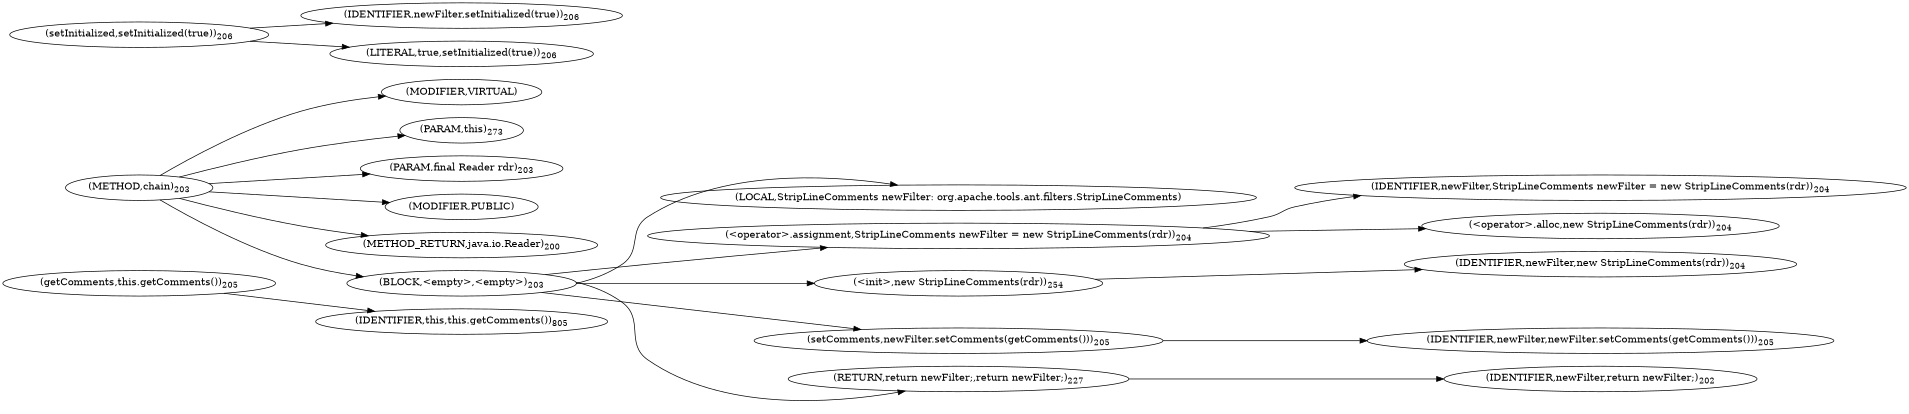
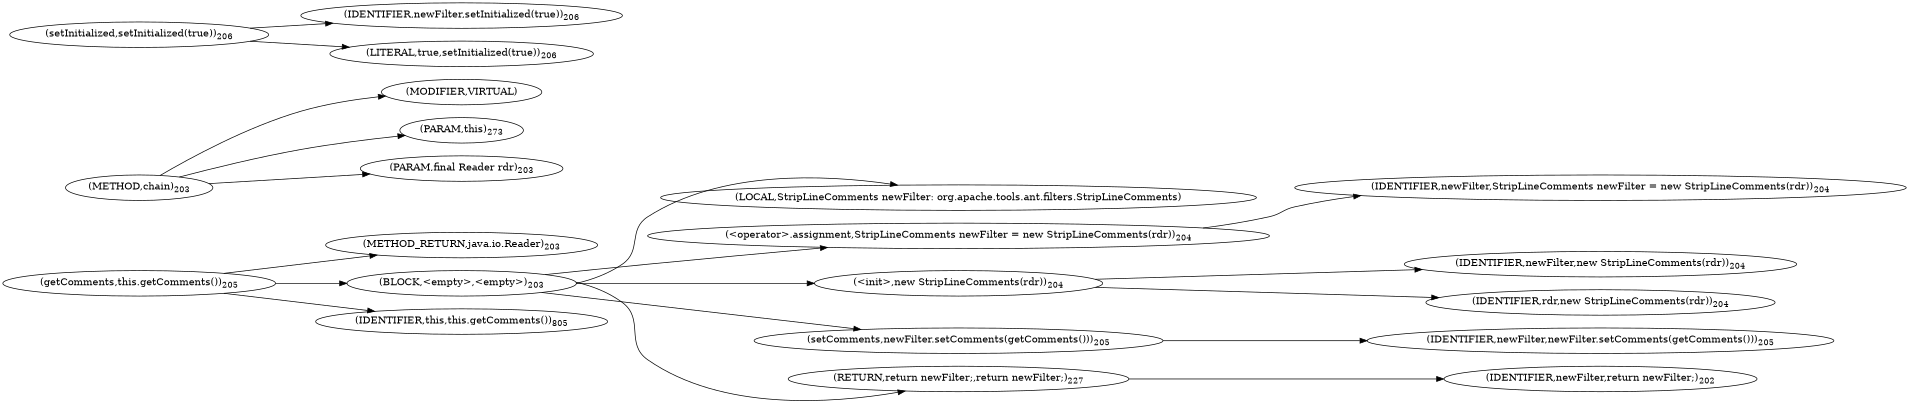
node "(MODIFIER,PUBLIC)": removed
edge "(METHOD,chain)" -> "(METHOD_RETURN,java.io.Reader)": now "(getComments,this.getComments())" -> "(METHOD_RETURN,java.io.Reader)"
node "(<operator>.alloc,new StripLineComments(rdr))": removed
node "(METHOD_RETURN,java.io.Reader)": text "200" -> "203"
edge "(METHOD,chain)" -> "(BLOCK,<empty>,<empty>)": now "(getComments,this.getComments())" -> "(BLOCK,<empty>,<empty>)"
node "(<init>,new StripLineComments(rdr))": text "254" -> "204"
node "(IDENTIFIER,rdr,new StripLineComments(rdr))": added
